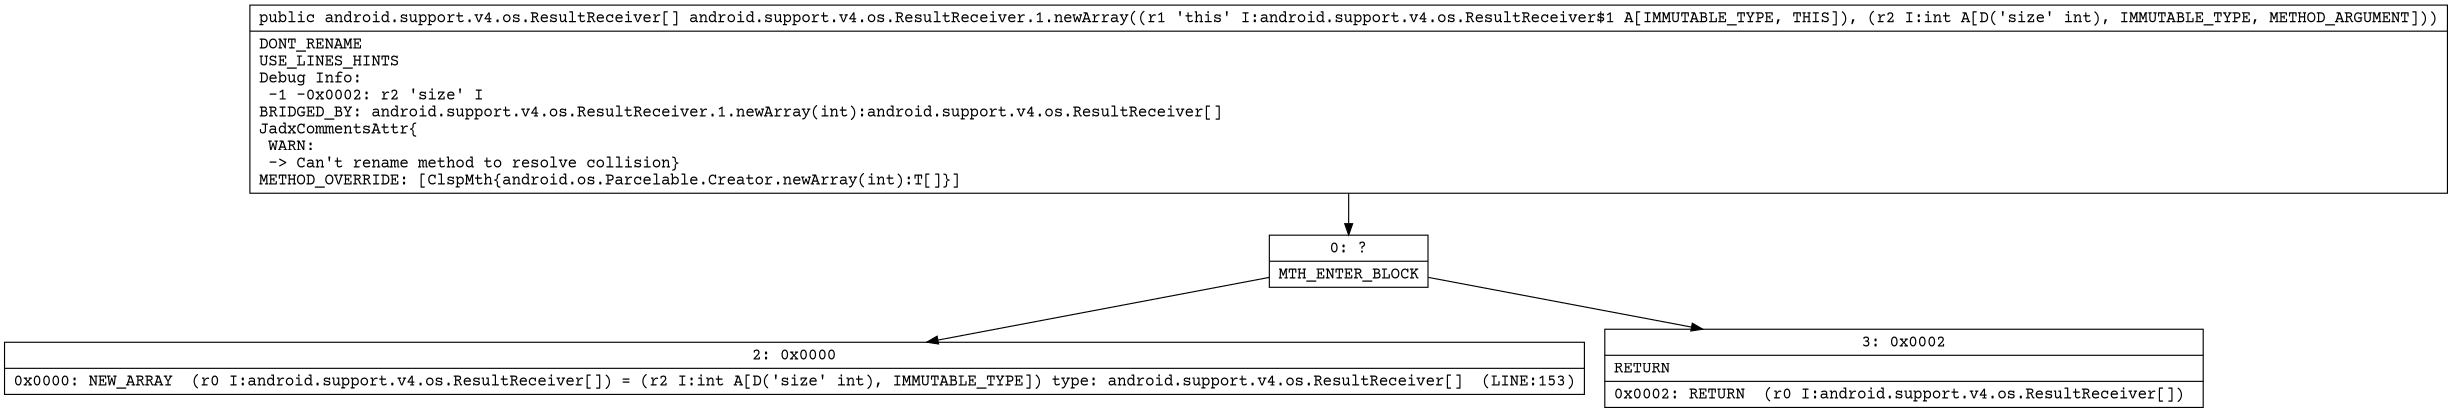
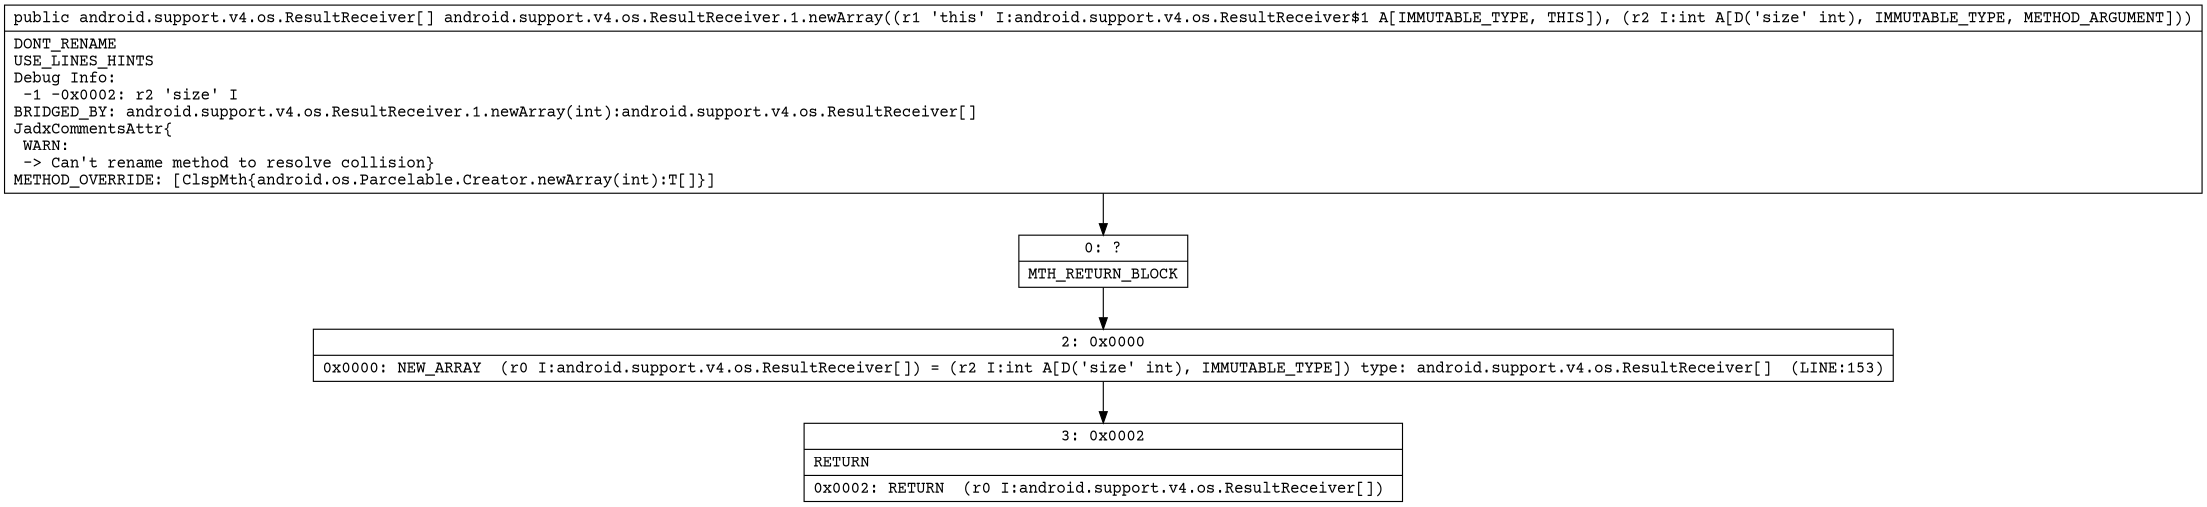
node "0: ?": text "MTH_ENTER_BLOCK" -> "MTH_RETURN_BLOCK"
edge "0: ?" -> "3: 0x0002": now "2: 0x0000" -> "3: 0x0002"
